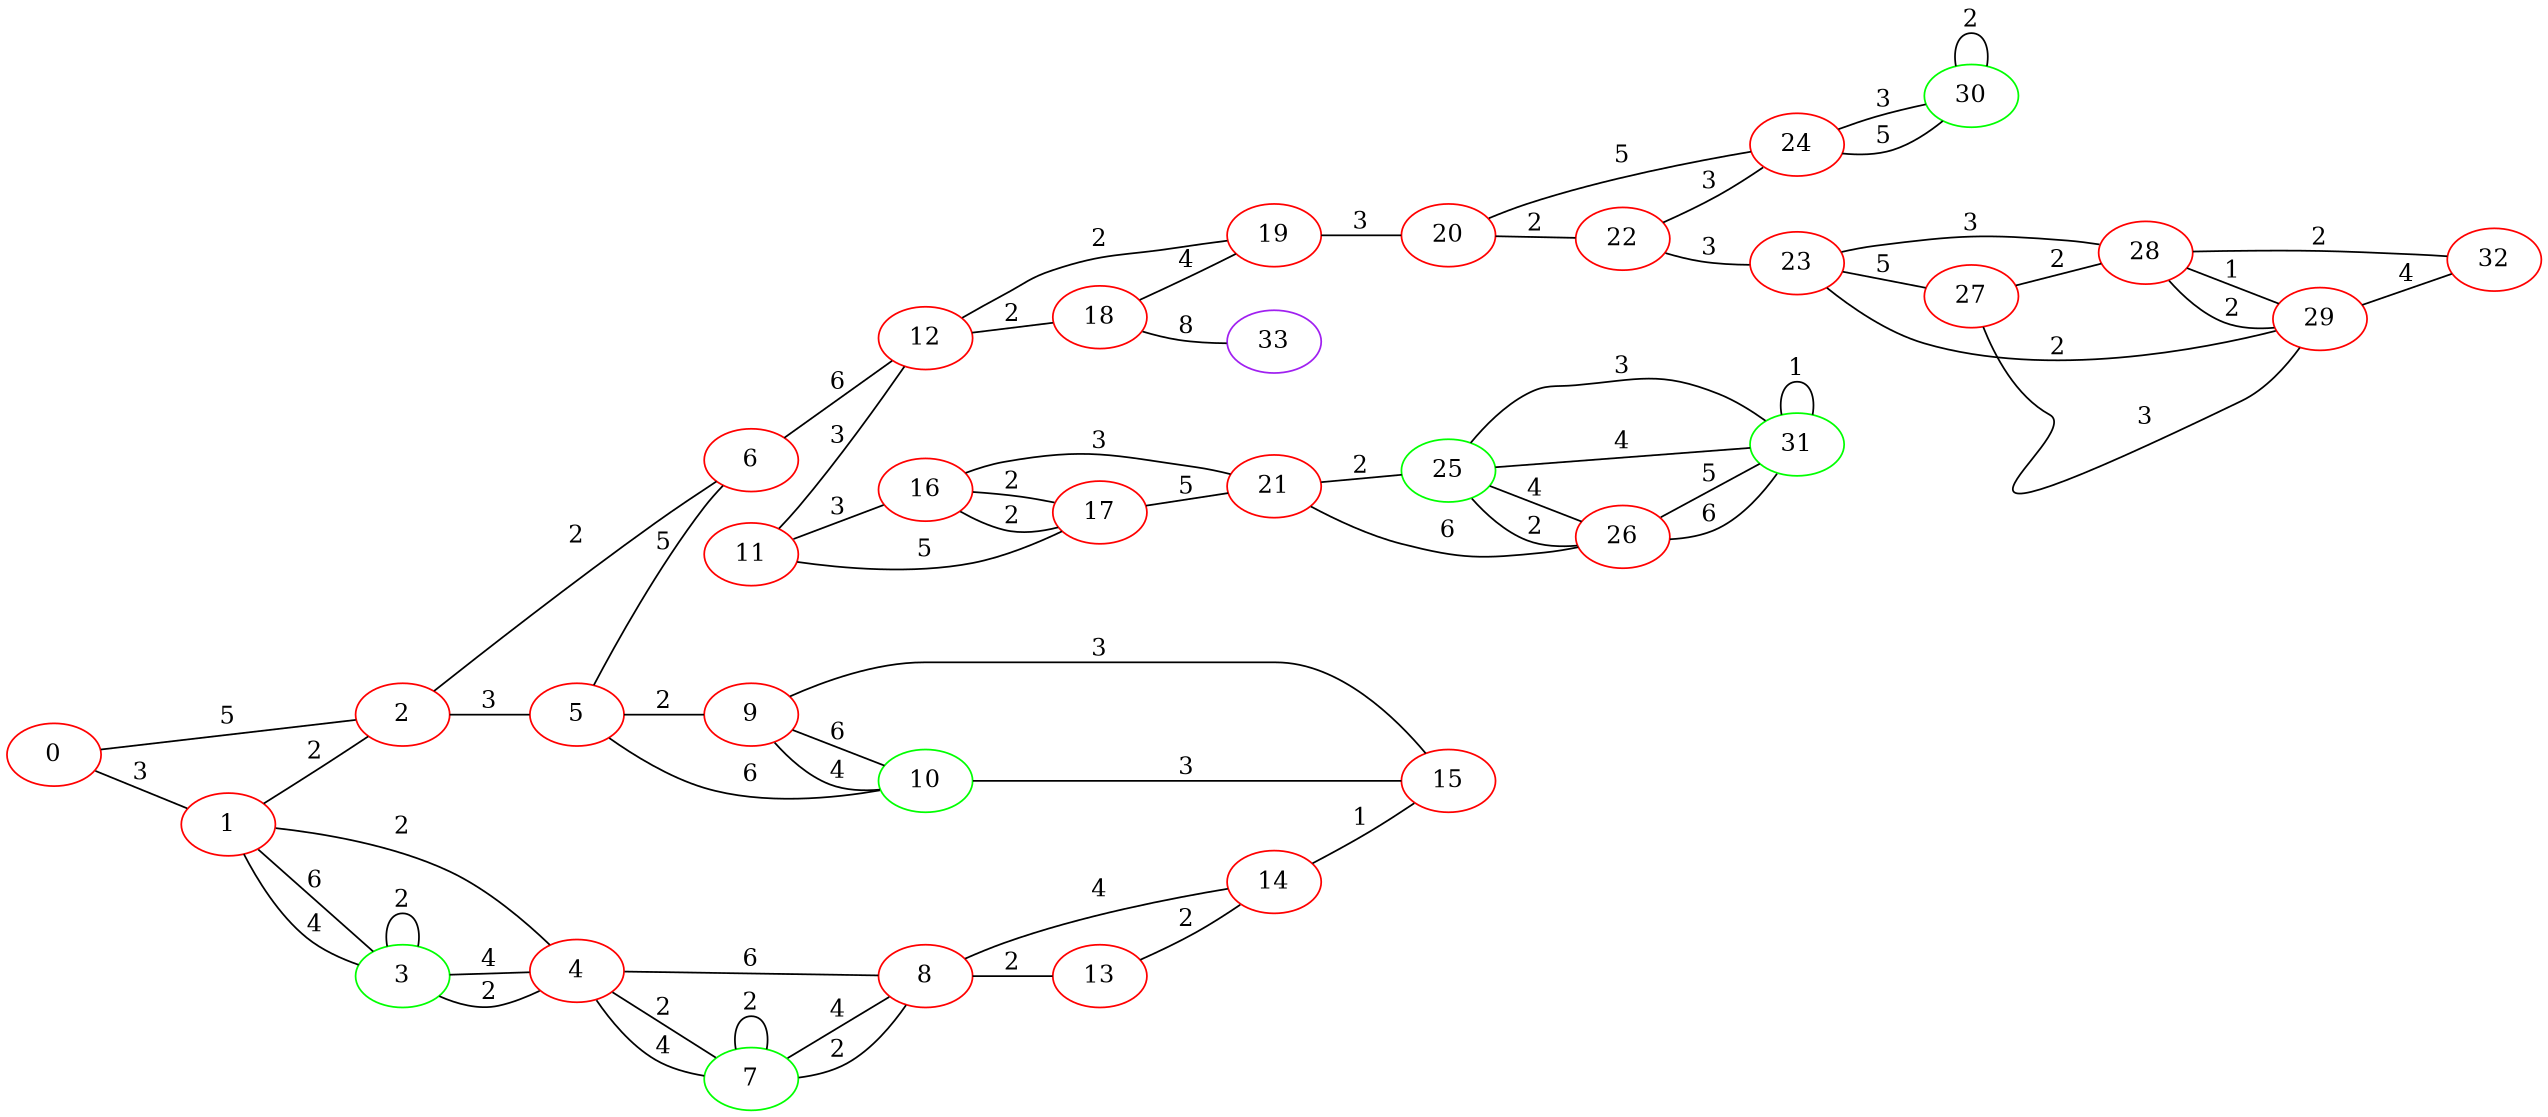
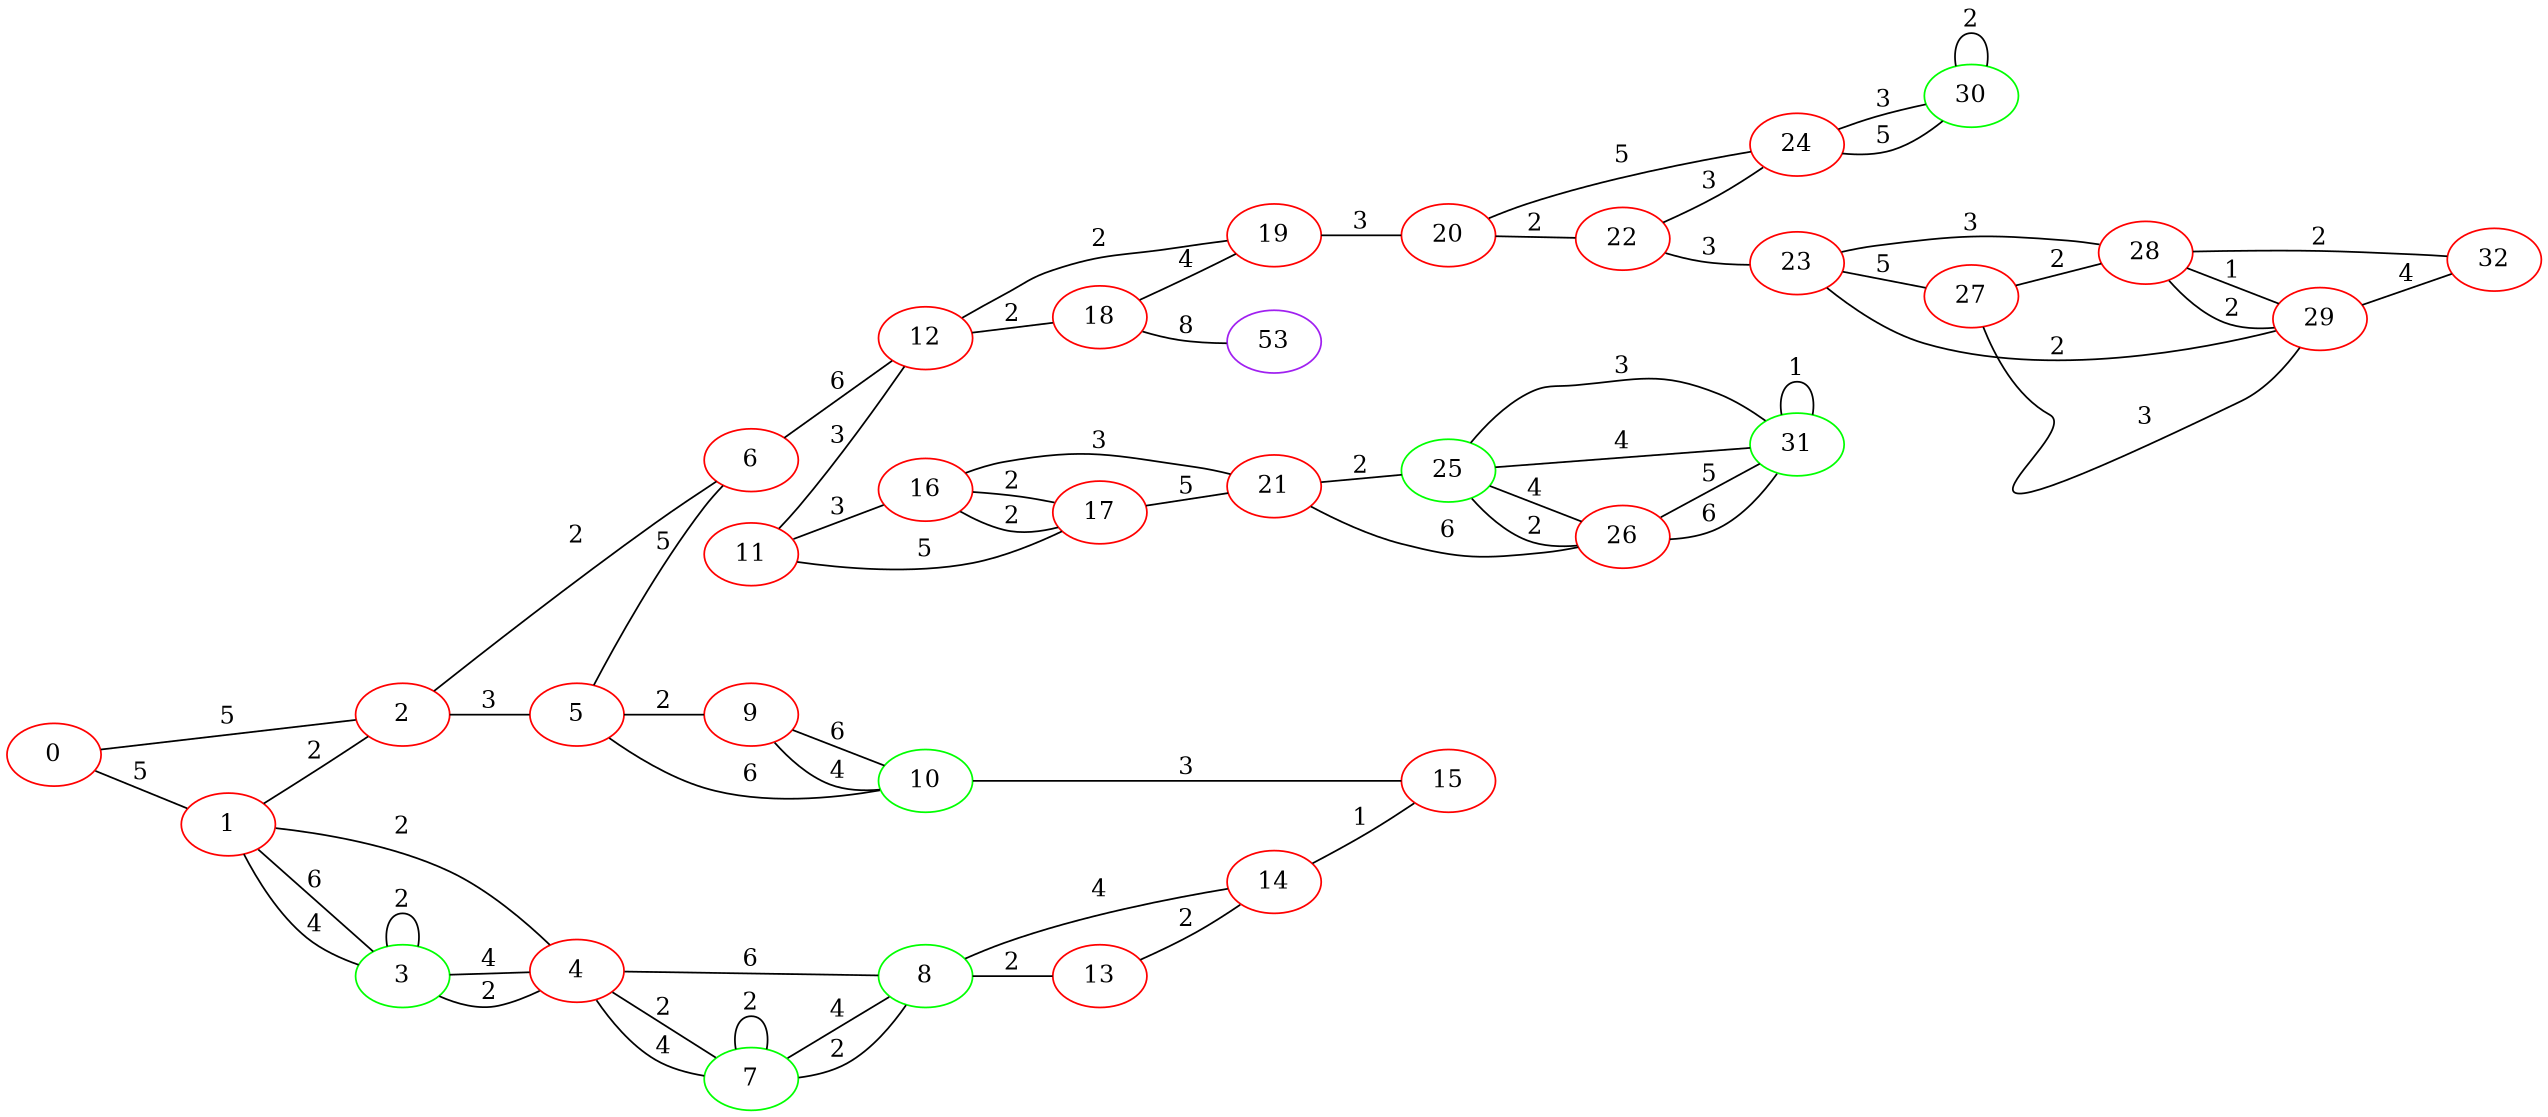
node "33": label "33" -> "53"
edge "9" -- "15": removed, label "3"
edge "0" -- "1": label "3" -> "5"
node "8": color red -> green
